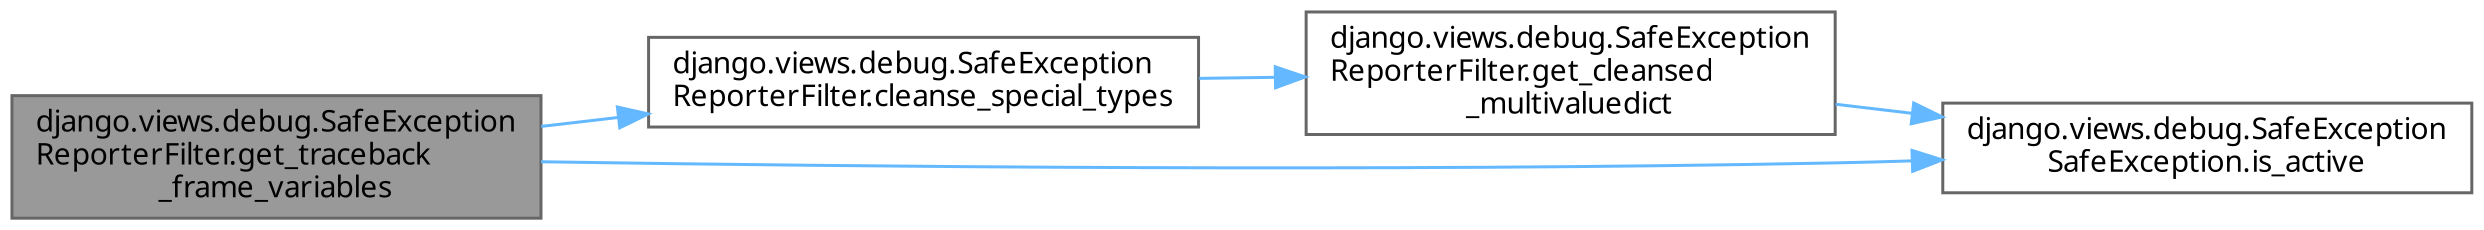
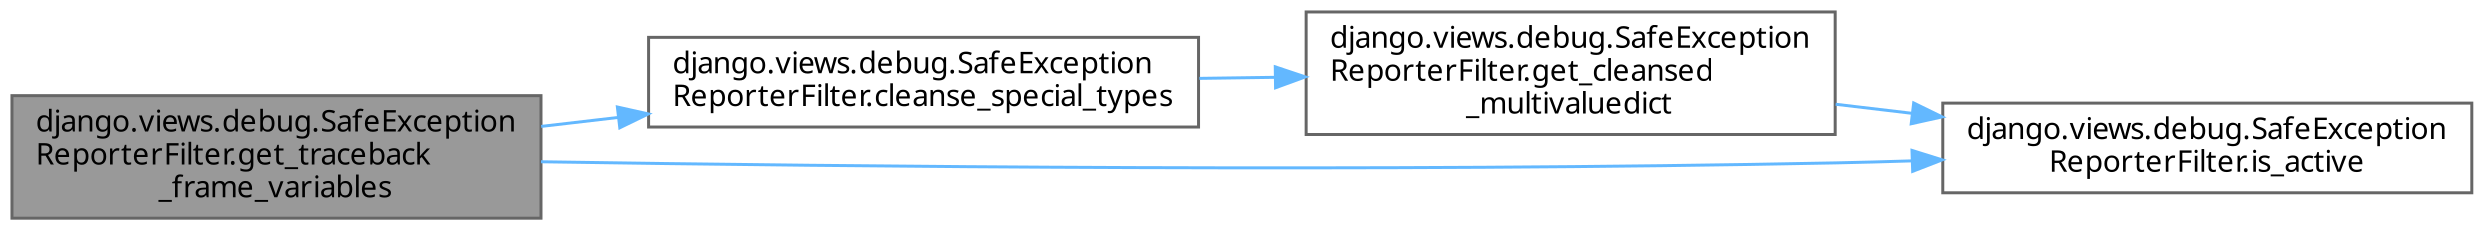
node "django.views.debug.SafeException SafeException.is_active": label "django.views.debug.SafeException SafeException.is_active" -> "django.views.debug.SafeException ReporterFilter.is_active"
